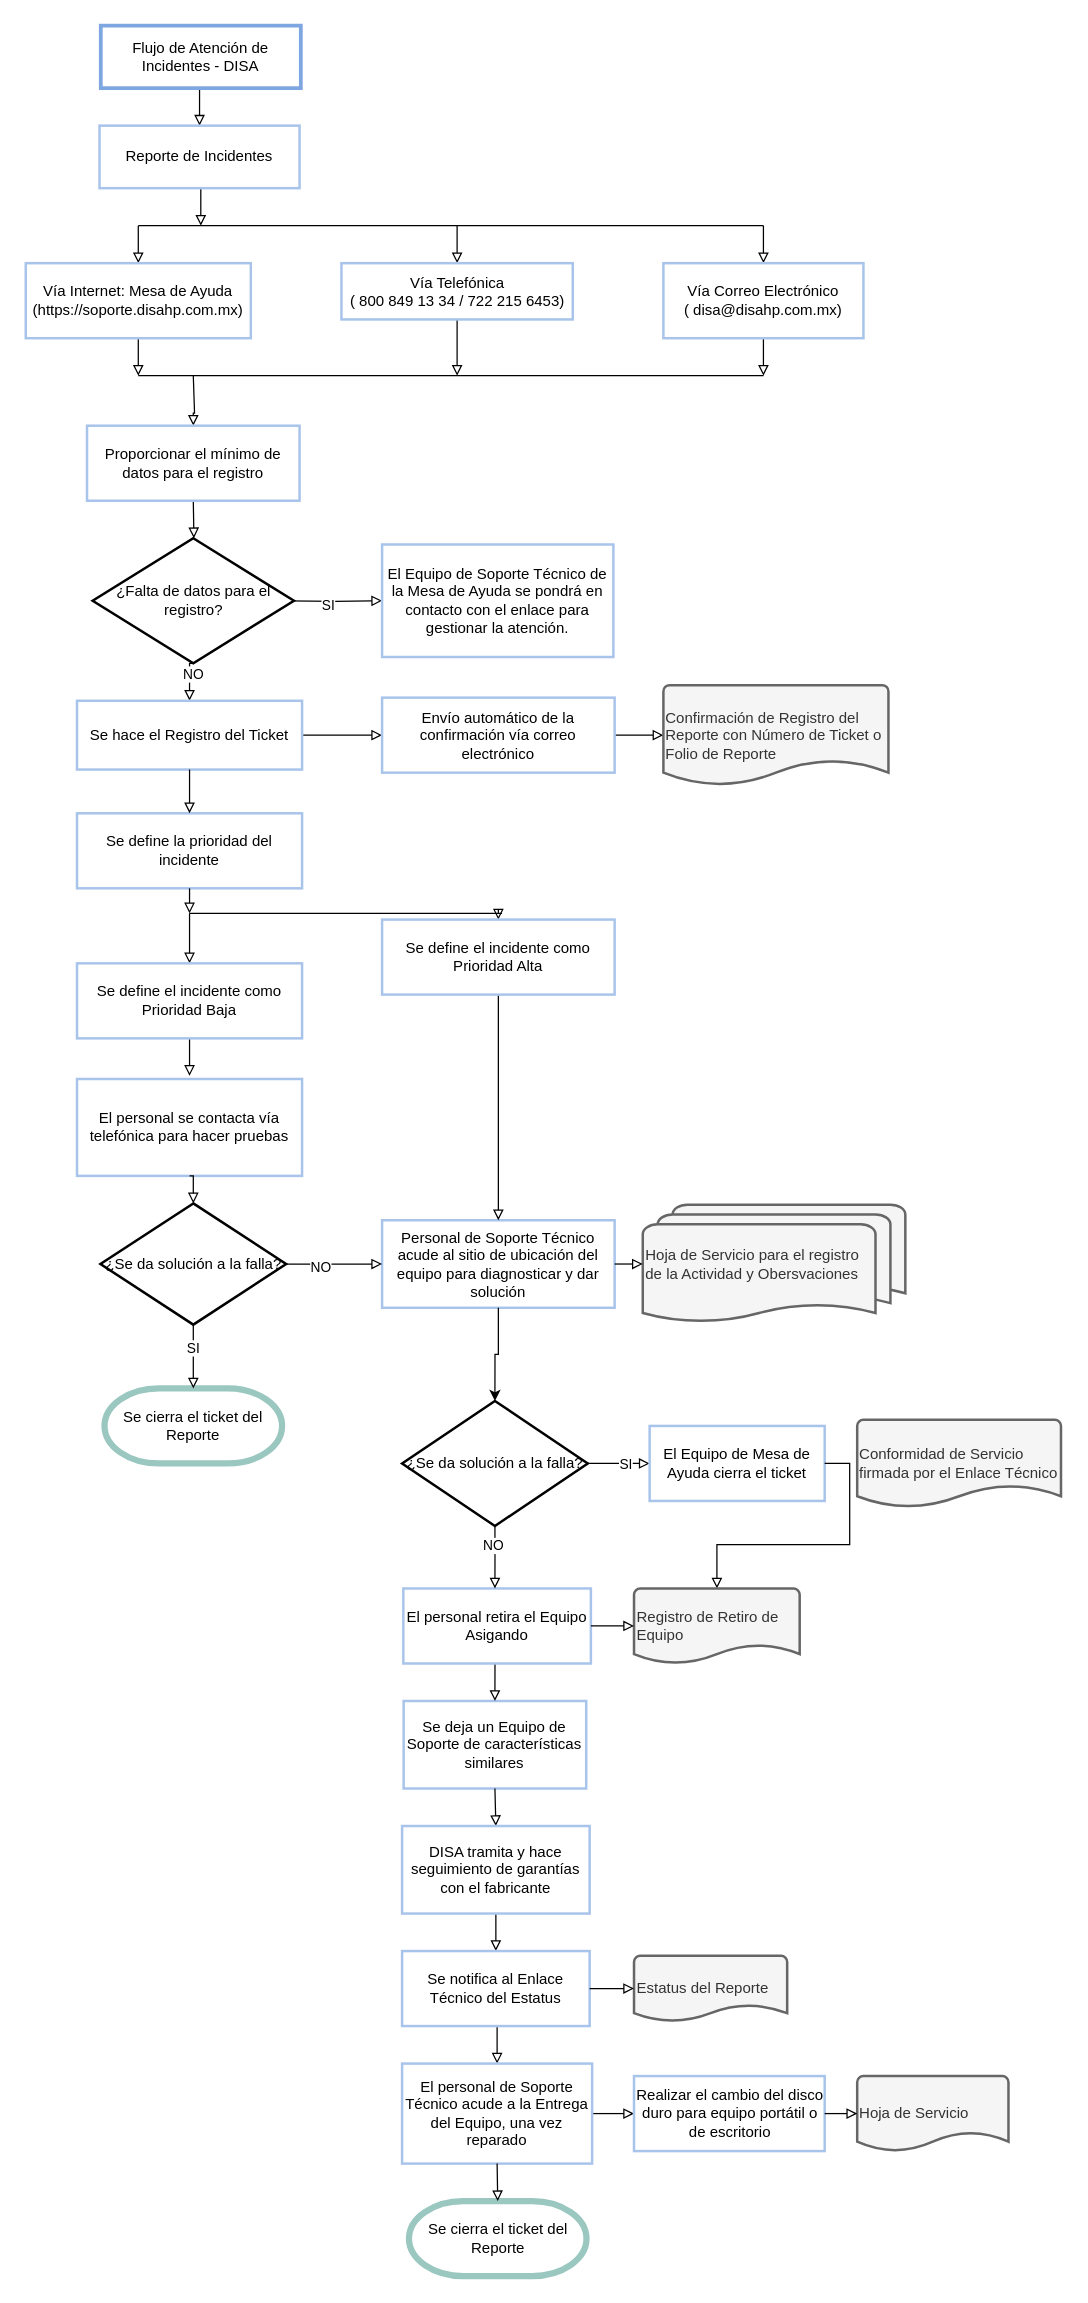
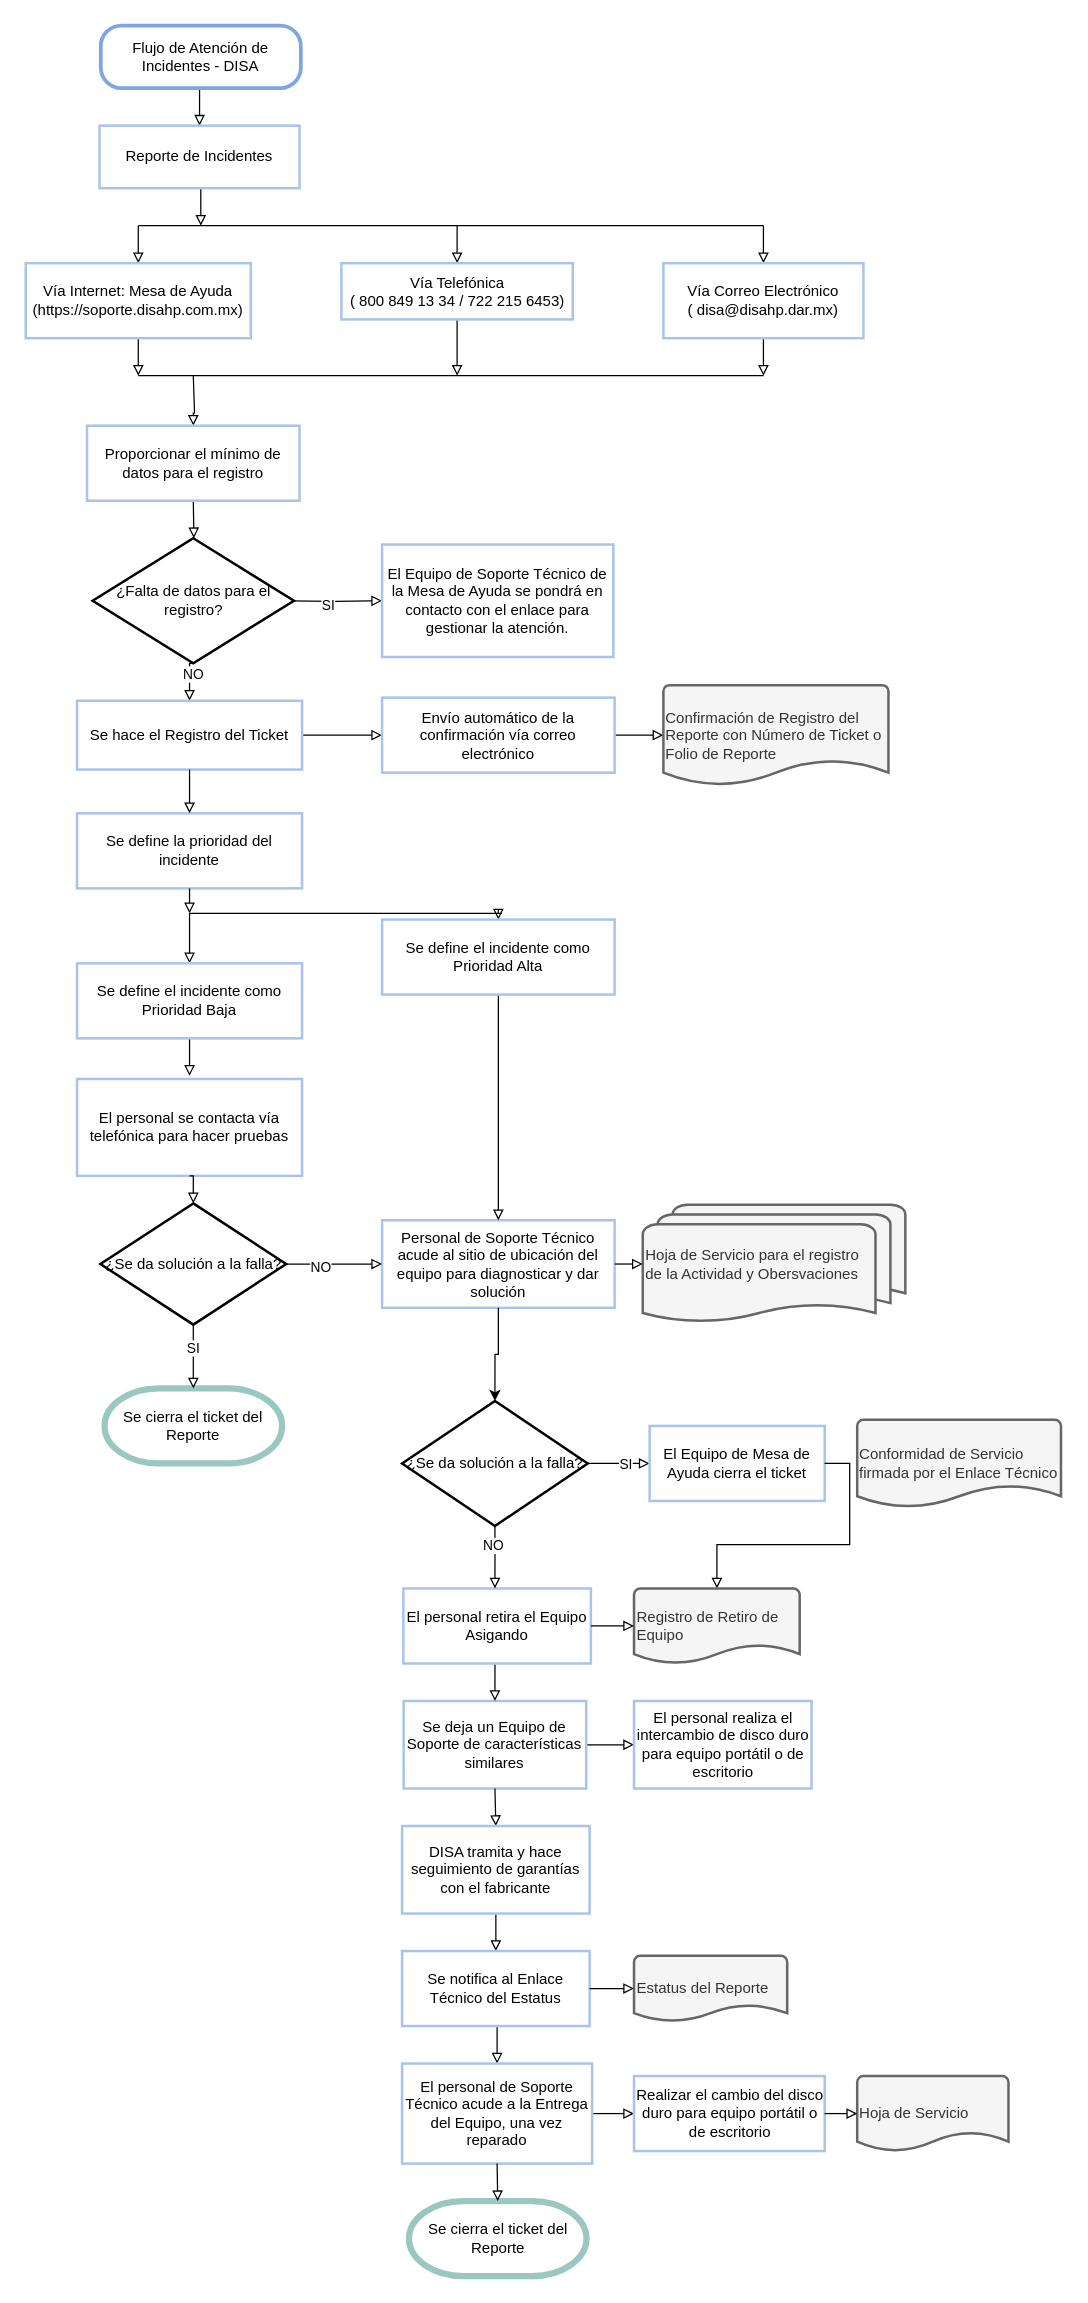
node "Flujo de Atención de Incidentes - DISA": shape rectangle -> rounded rectangle
node "Vía Correo Electrónico ( disa@disahp.com.mx)": label "Vía Correo Electrónico ( disa@disahp.com.mx)" -> "Vía Correo Electrónico ( disa@disahp.dar.mx)"
edge "Se deja un Equipo de Soporte de características similares" -> "El personal realiza el intercambio de disco duro para equipo portátil o de escritorio": added
node "El personal realiza el intercambio de disco duro para equipo portátil o de escritorio": added
